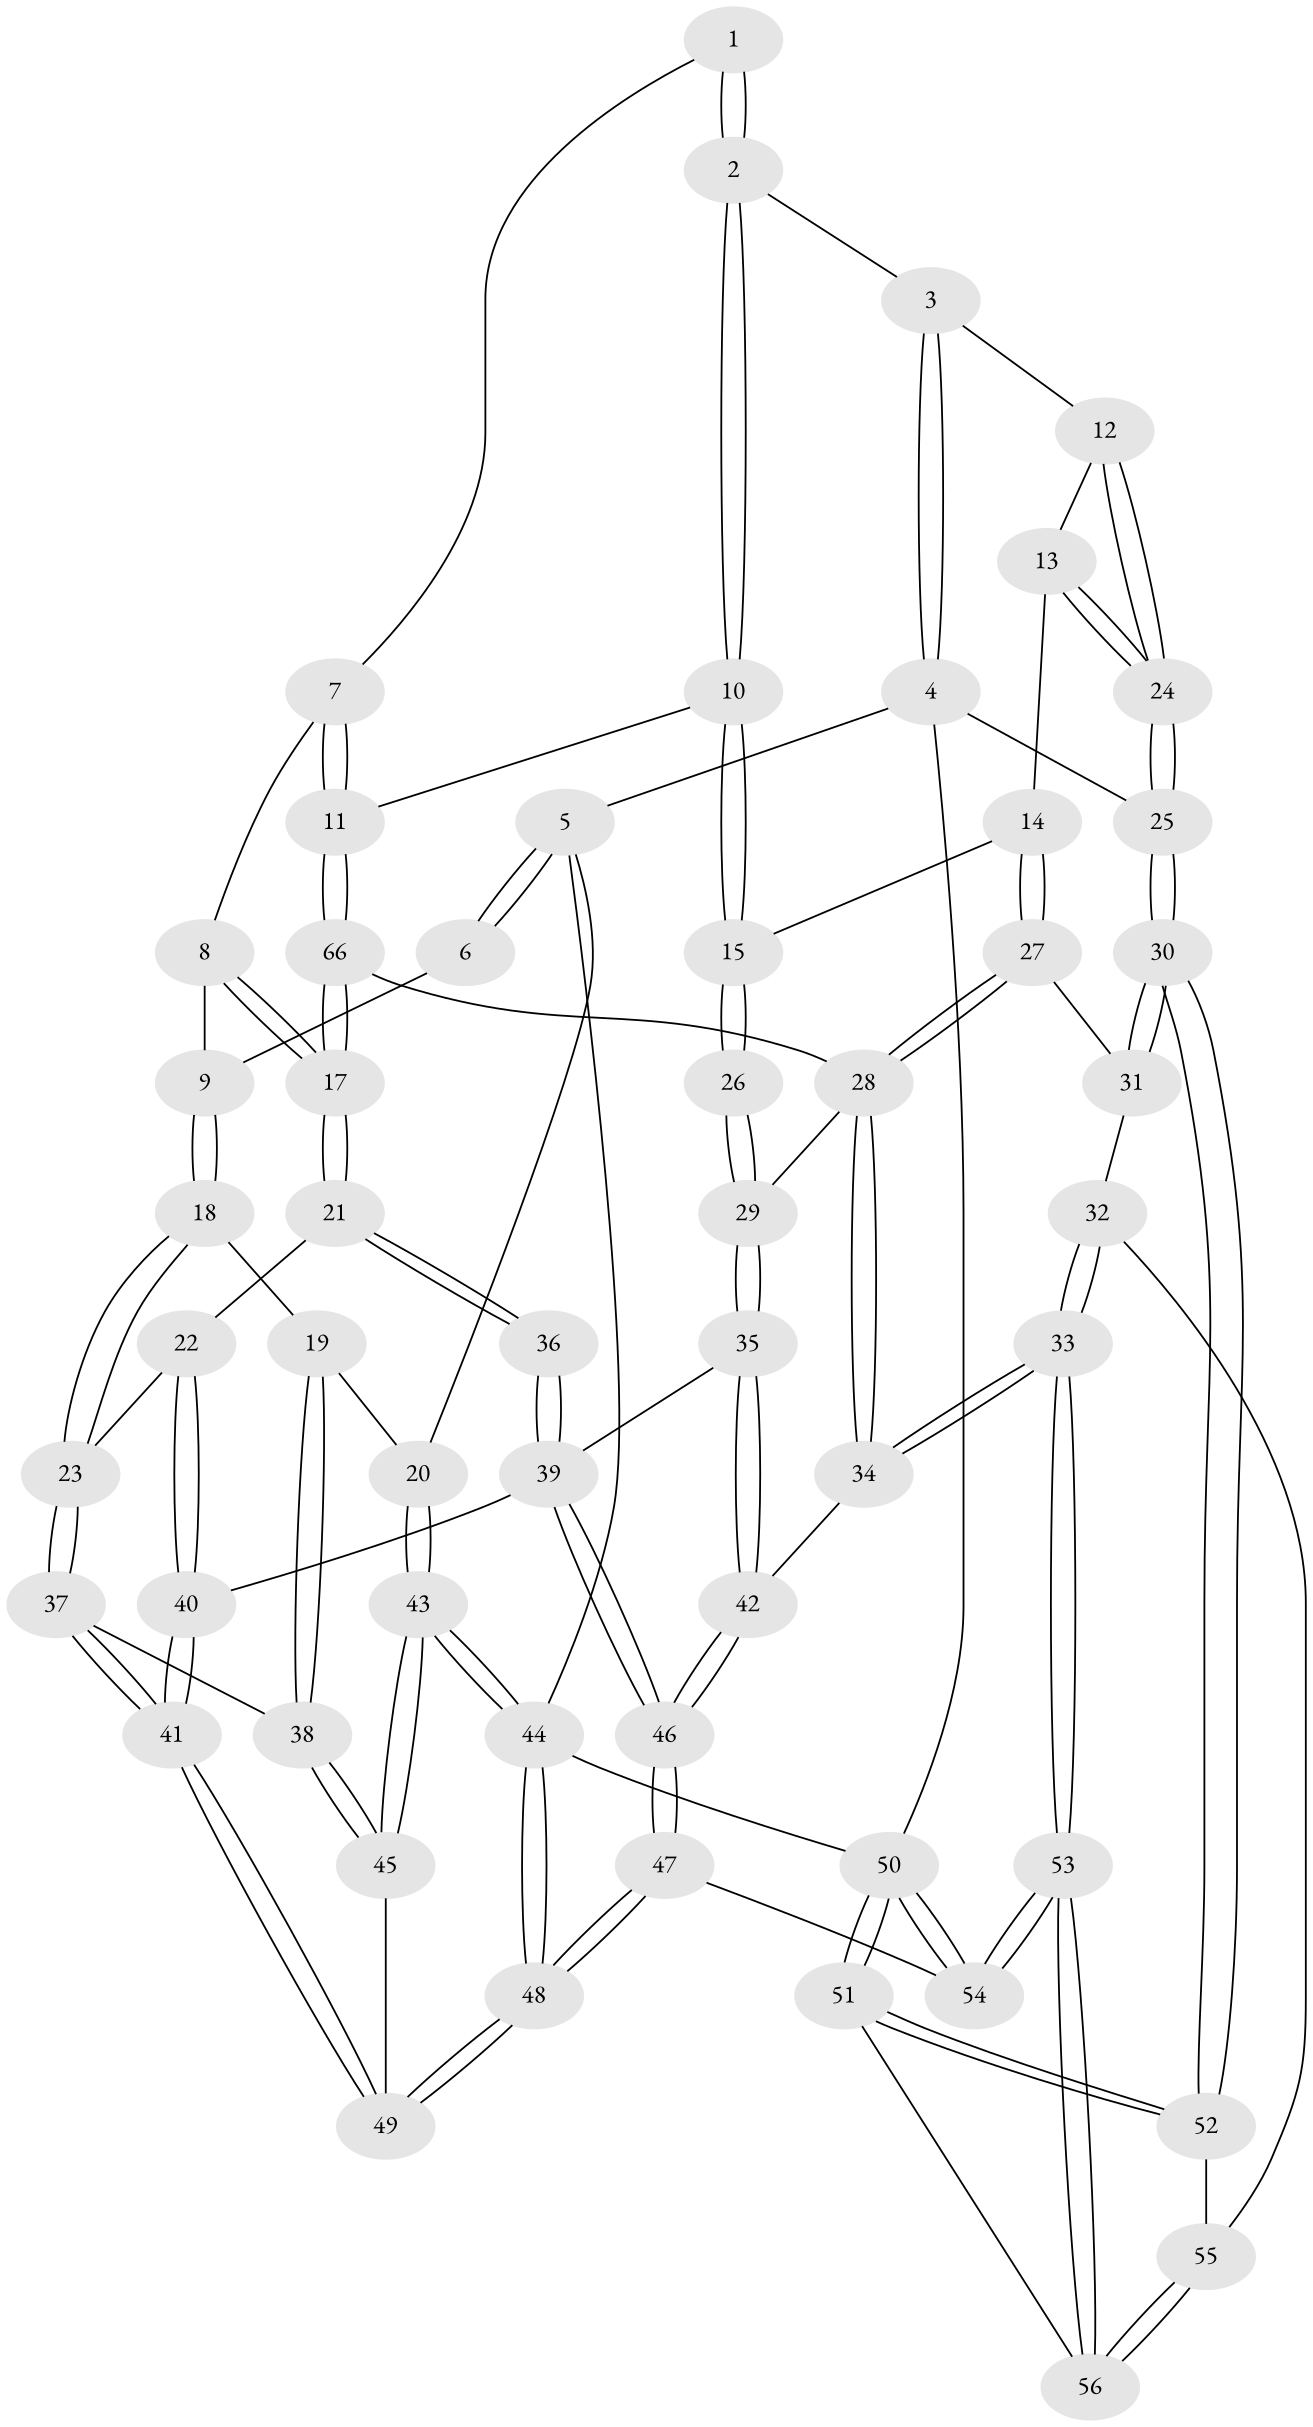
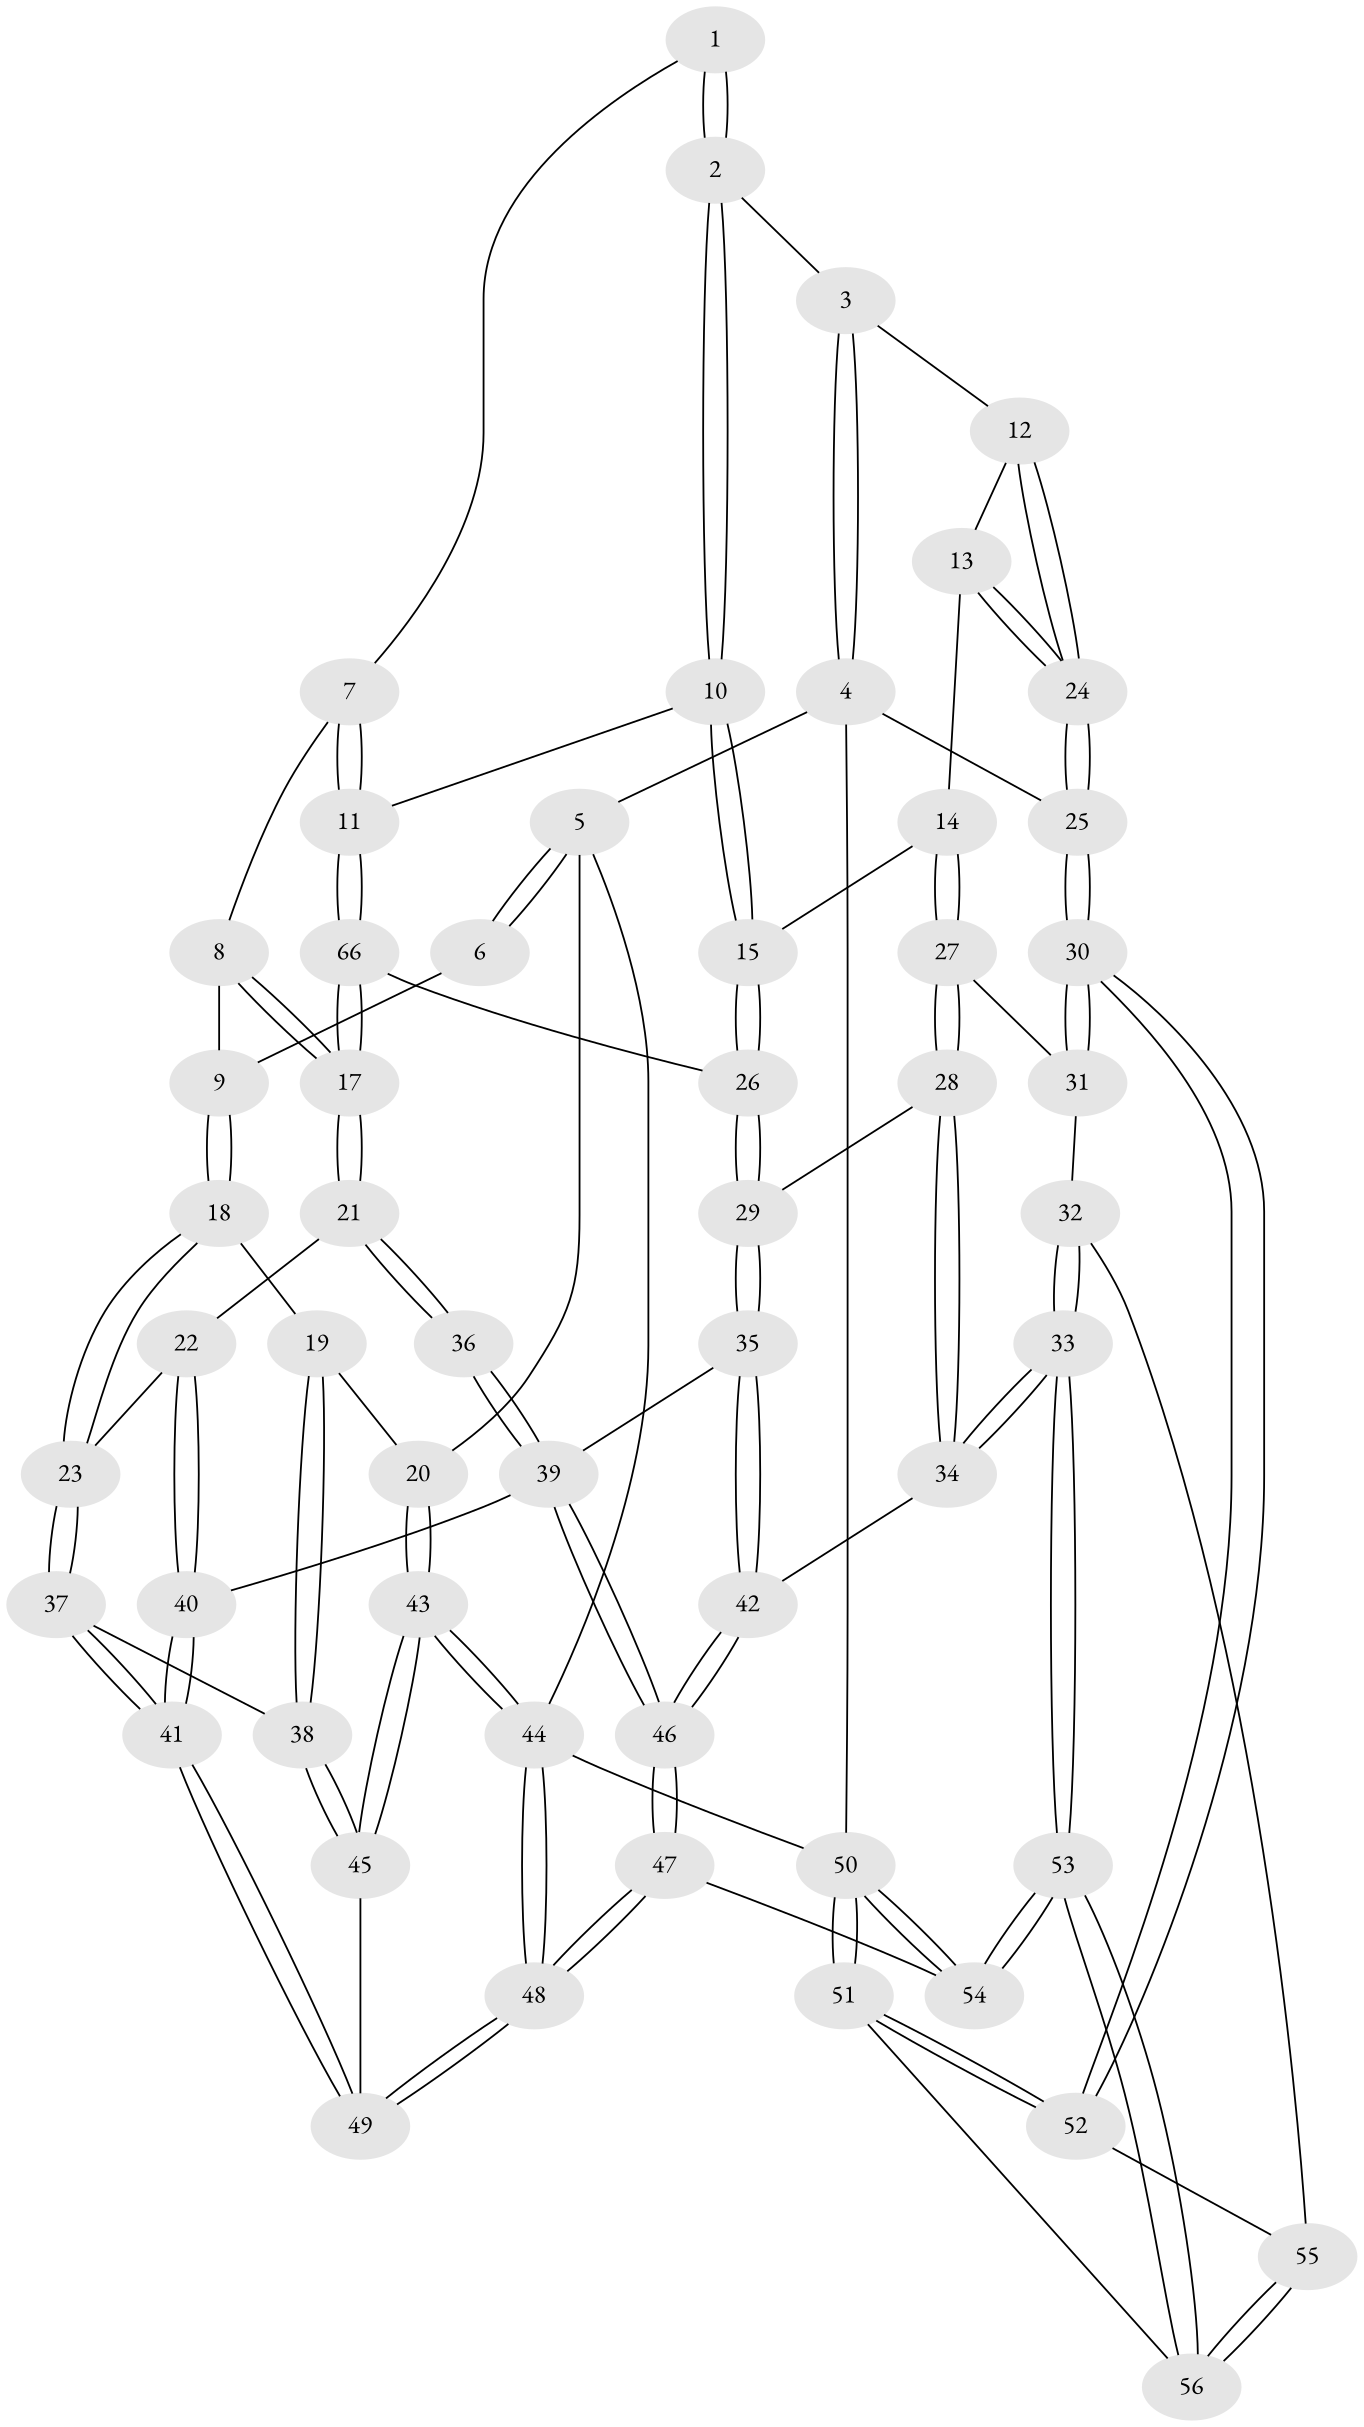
edge "66" -- "28": now "66" -- "26"
